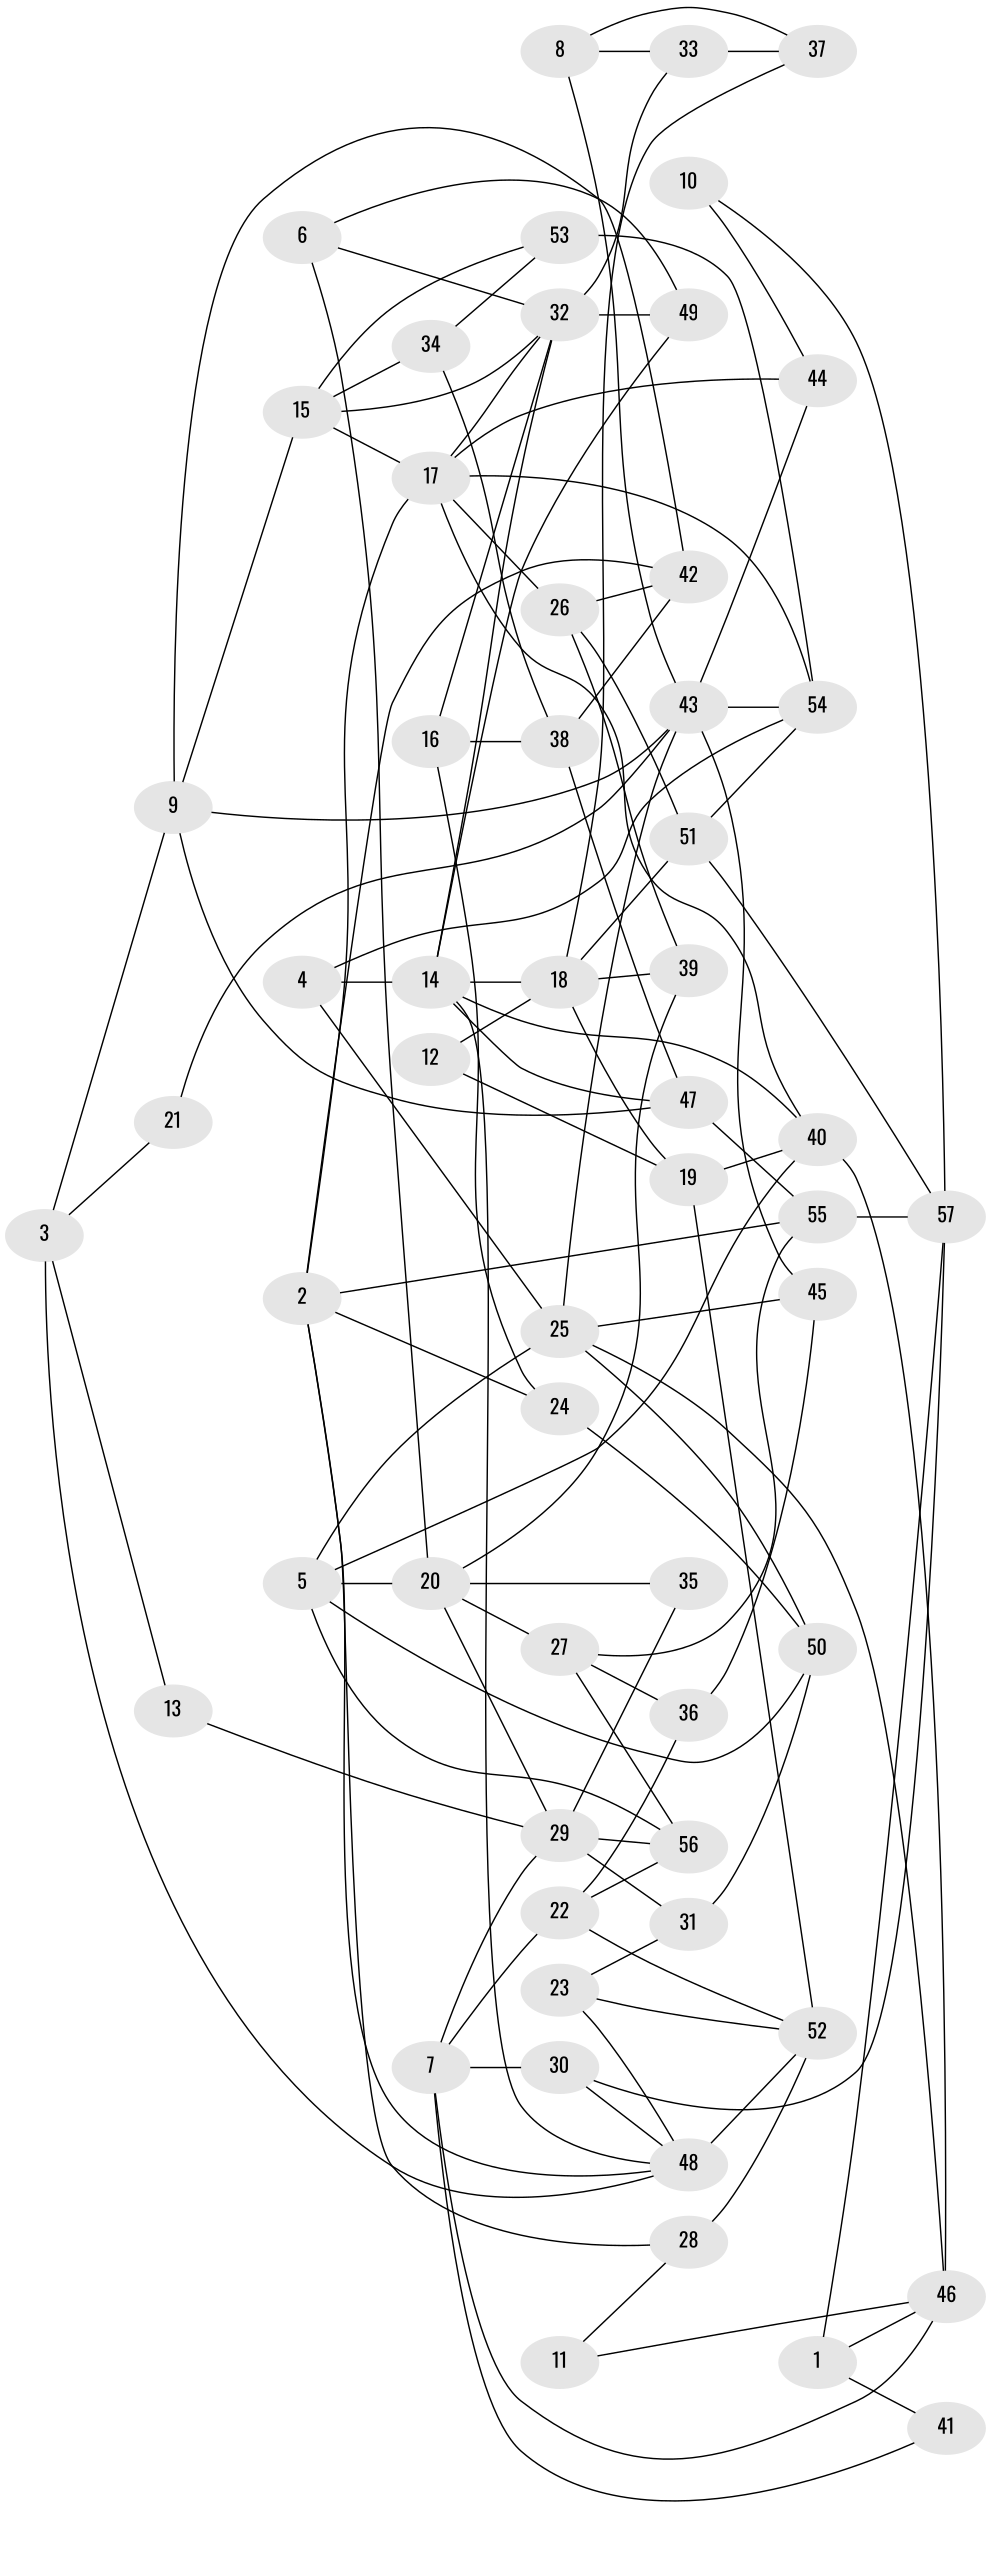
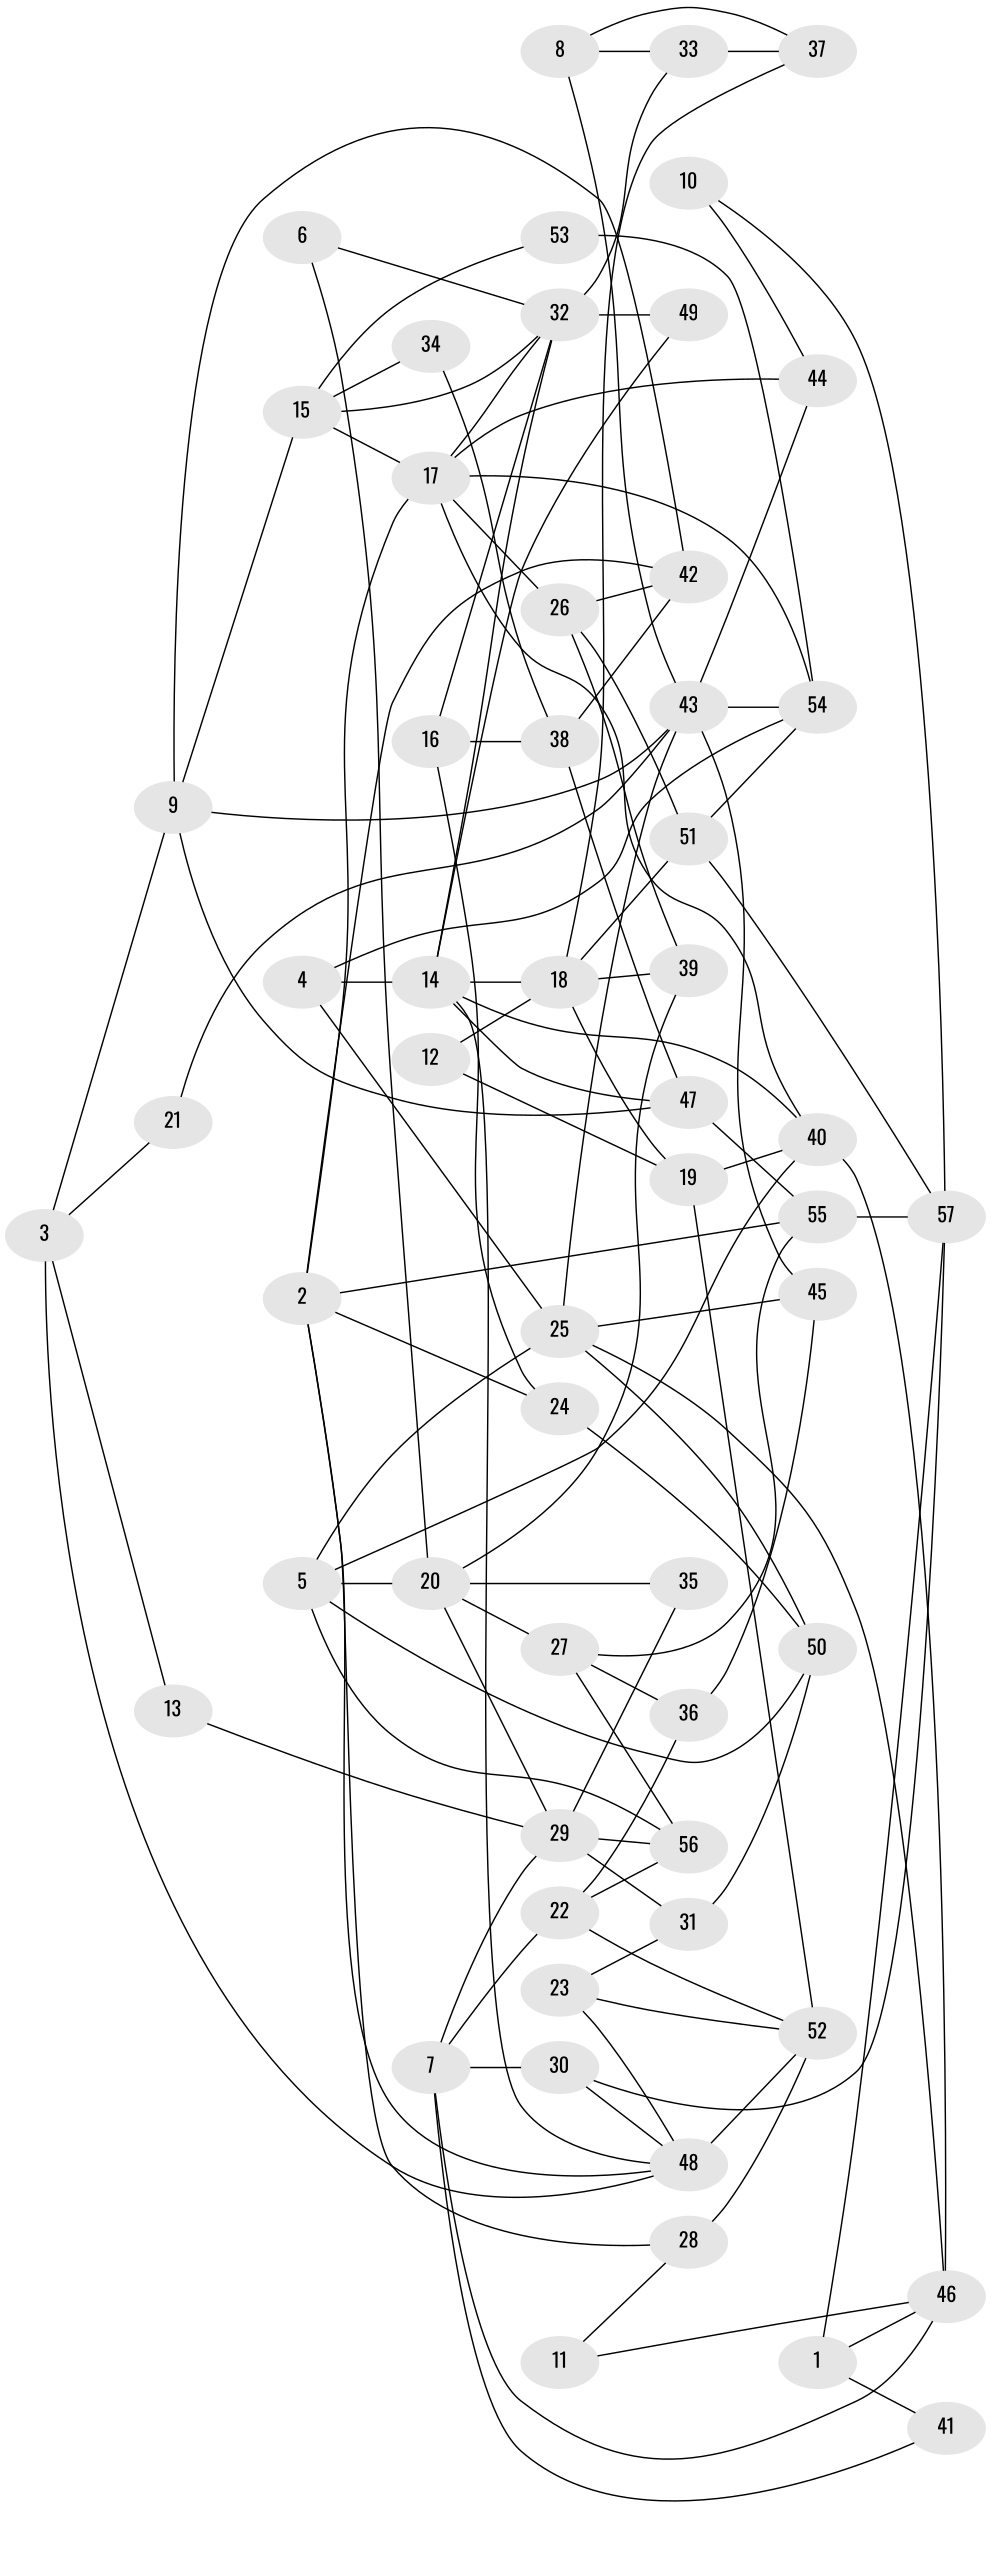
edge "6" -- "49": removed
edge "53" -- "34": removed
